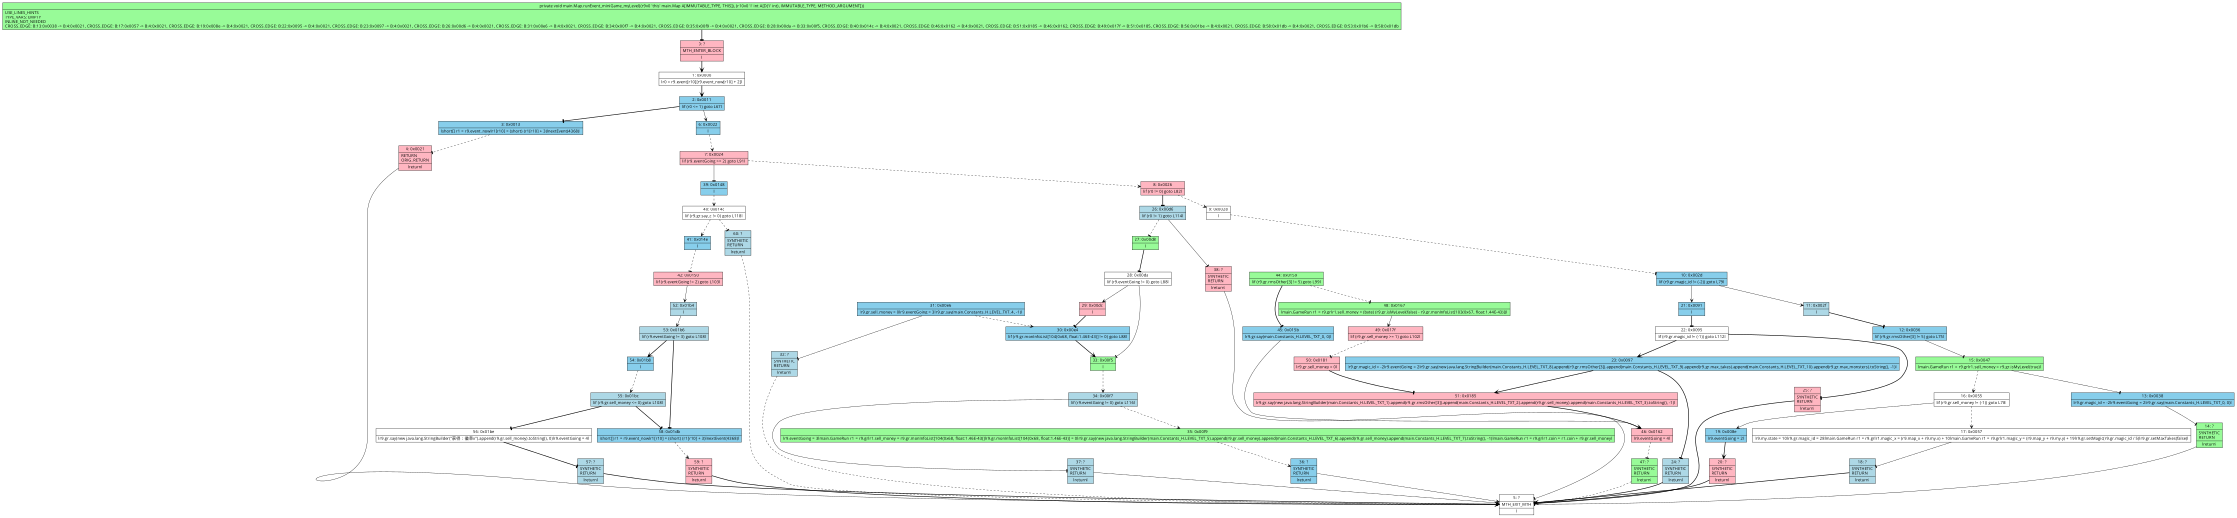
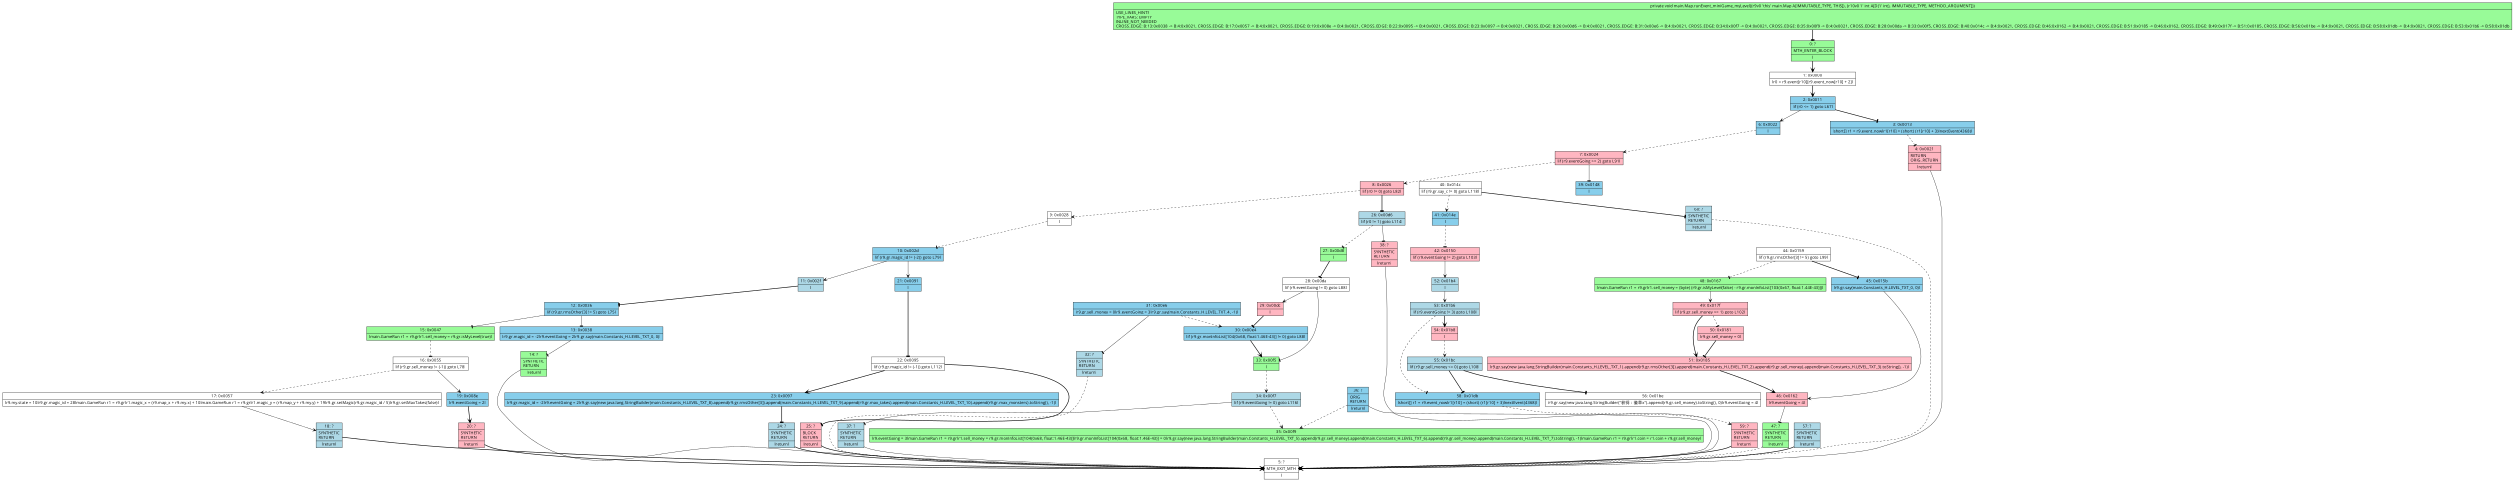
node "0: ?": fillcolor lightpink -> palegreen
edge "39: 0x0148" -> "40: 0x014c": removed
edge "40: 0x014c" -> "60: ?": style dashed -> bold
node "44: 0x0159": fillcolor palegreen -> white
node "54: 0x01b8": fillcolor skyblue -> lightpink
edge "15: 0x0047" -> "16: 0x0055": arrowhead vee -> tee
edge "23: 0x0097" -> "51: 0x0185": now "49: 0x017f" -> "51: 0x0185"
edge "15: 0x0047" -> "13: 0x0038": now "12: 0x0036" -> "13: 0x0038"
edge "53: 0x01b6" -> "58: 0x01db": style bold -> dashed
node "25: ?": text "SYNTHETIC" -> "BLOCK"
edge "46: 0x0162" -> "47: ?": style dashed -> solid
edge "56: 0x01be" -> "57: ?": removed
edge "35: 0x00f9" -> "36: ?": reversed
edge "17: 0x0057" -> "18: ?": arrowhead tee -> vee
node "36: ?": text "SYNTHETIC" -> "ORIG"
